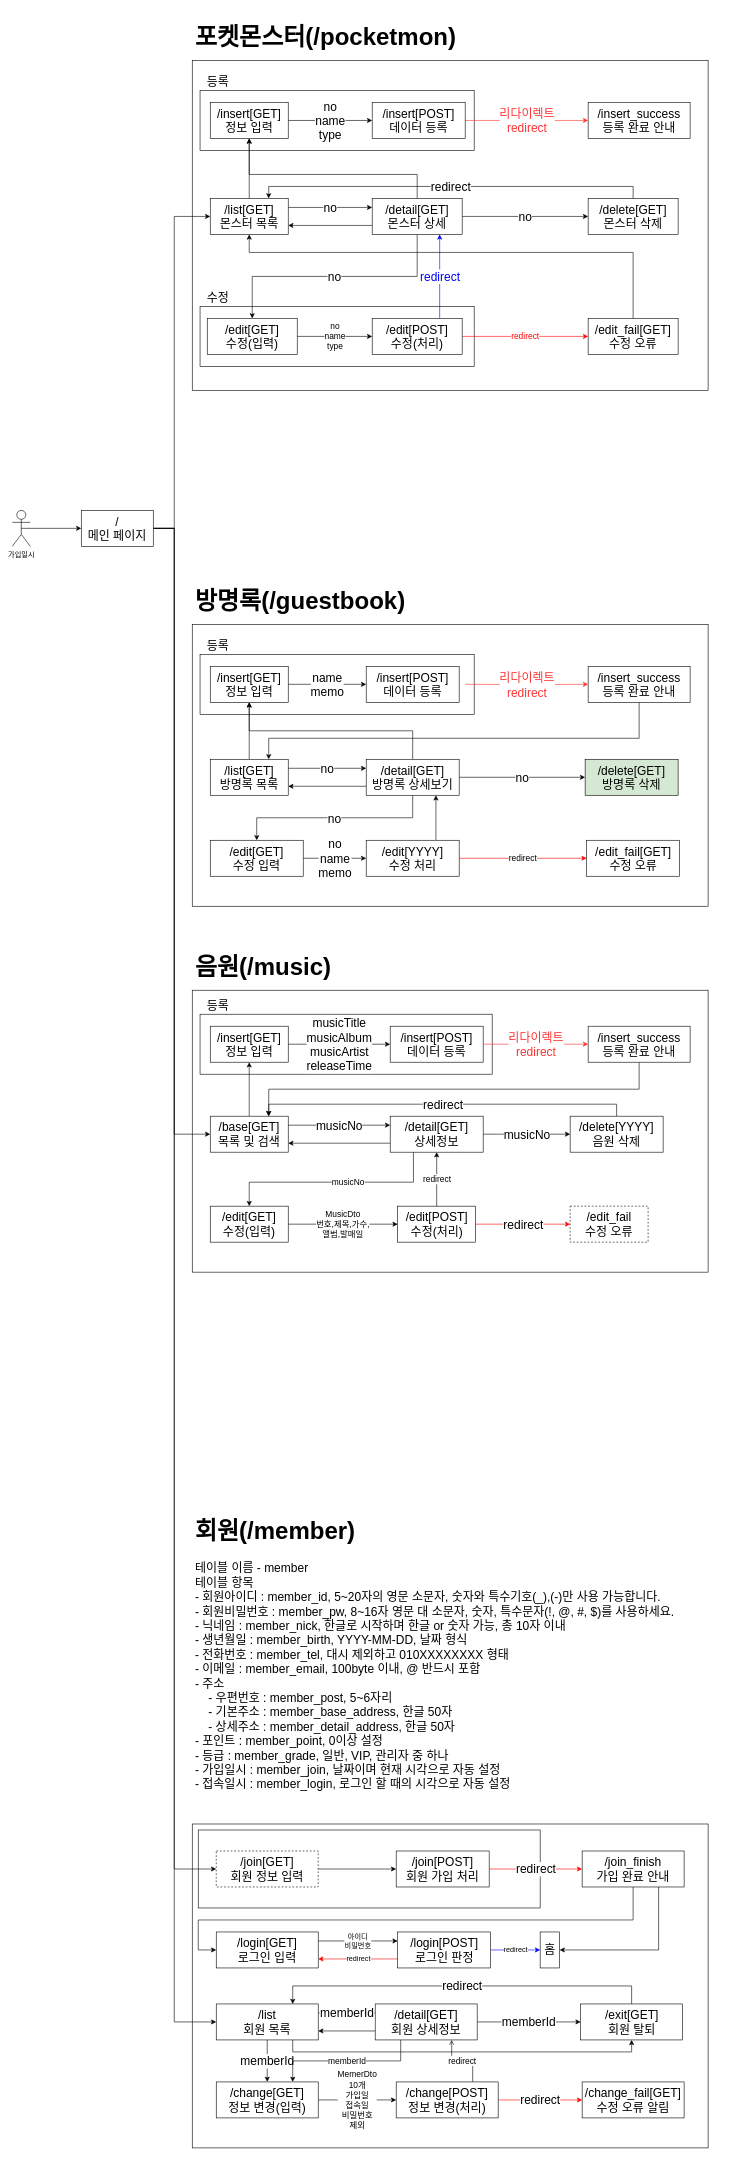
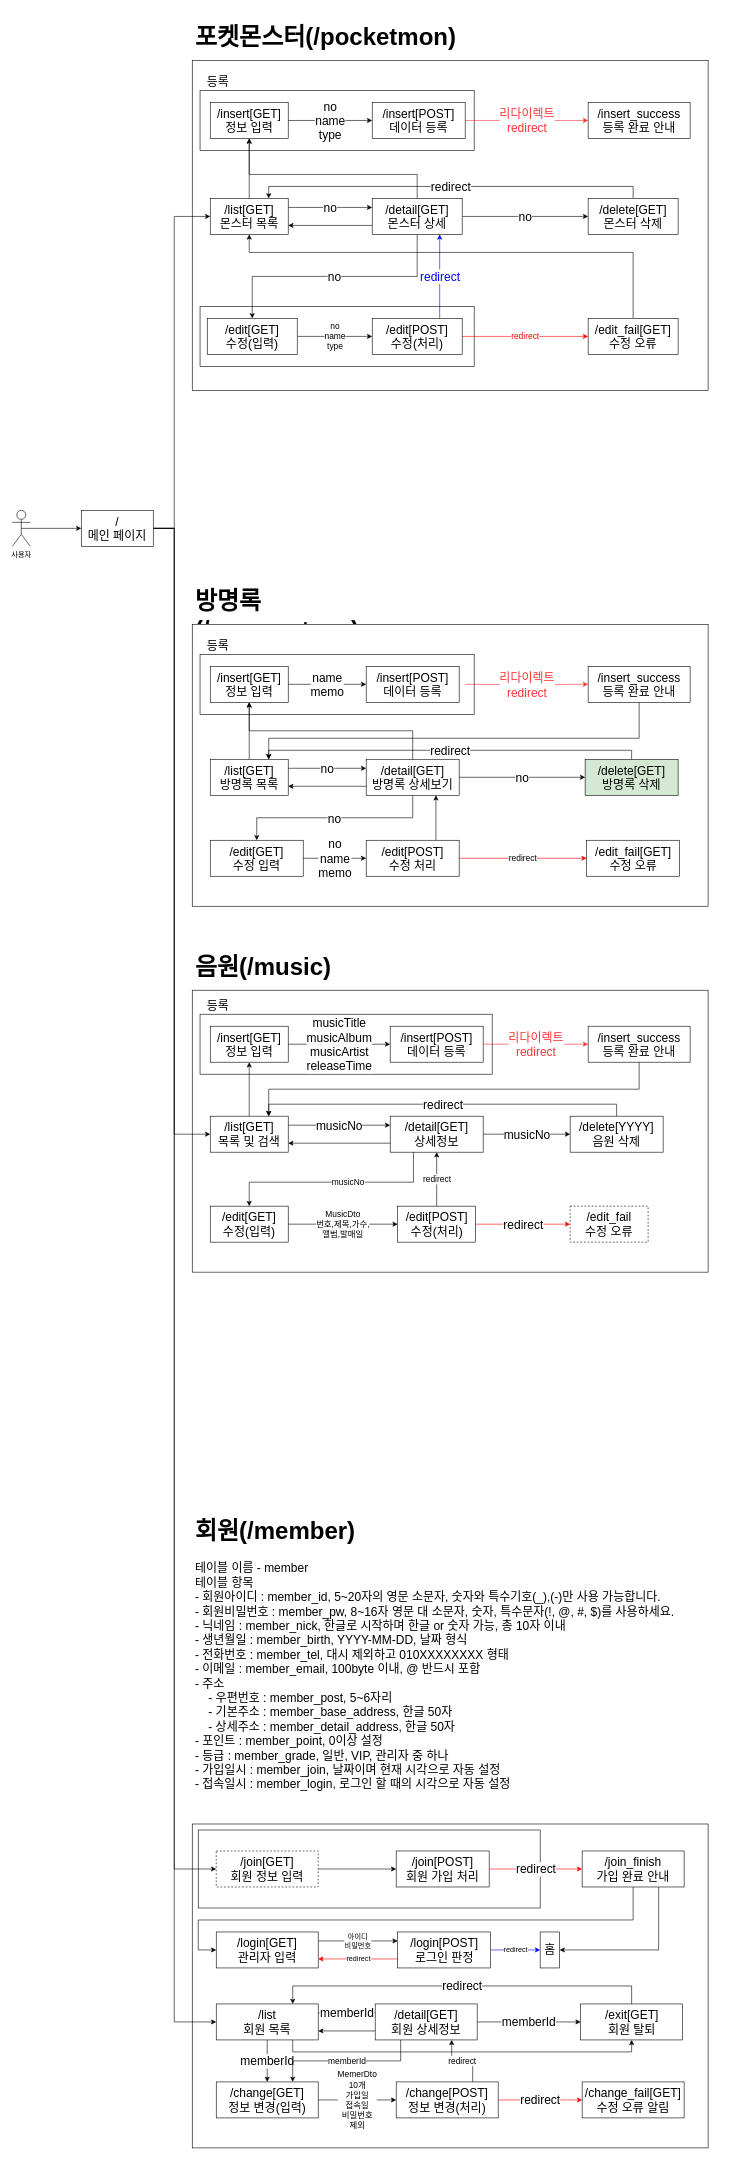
node "수정": removed
node "가입일시": label "가입일시" -> "사용자"
node "방명록(/guestbook)": label "방명록(/guestbook)" -> "방명록(/nonametype)"
edge "/delete[GET] 방명록 삭제" -> "/list[GET] 방명록 목록": added, label "redirect"
node "/edit[YYYY] 수정 처리": label "/edit[YYYY] 수정 처리" -> "/edit[POST] 수정 처리"
node "/base[GET] 목록 및 검색": label "/base[GET] 목록 및 검색" -> "/list[GET] 목록 및 검색"
node "/login[GET] 로그인 입력": label "/login[GET] 로그인 입력" -> "/login[GET] 관리자 입력"
edge "/change[POST] 정보 변경(처리)" -> "/detail[GET] 회원 상세정보": arrowhead open -> classic
